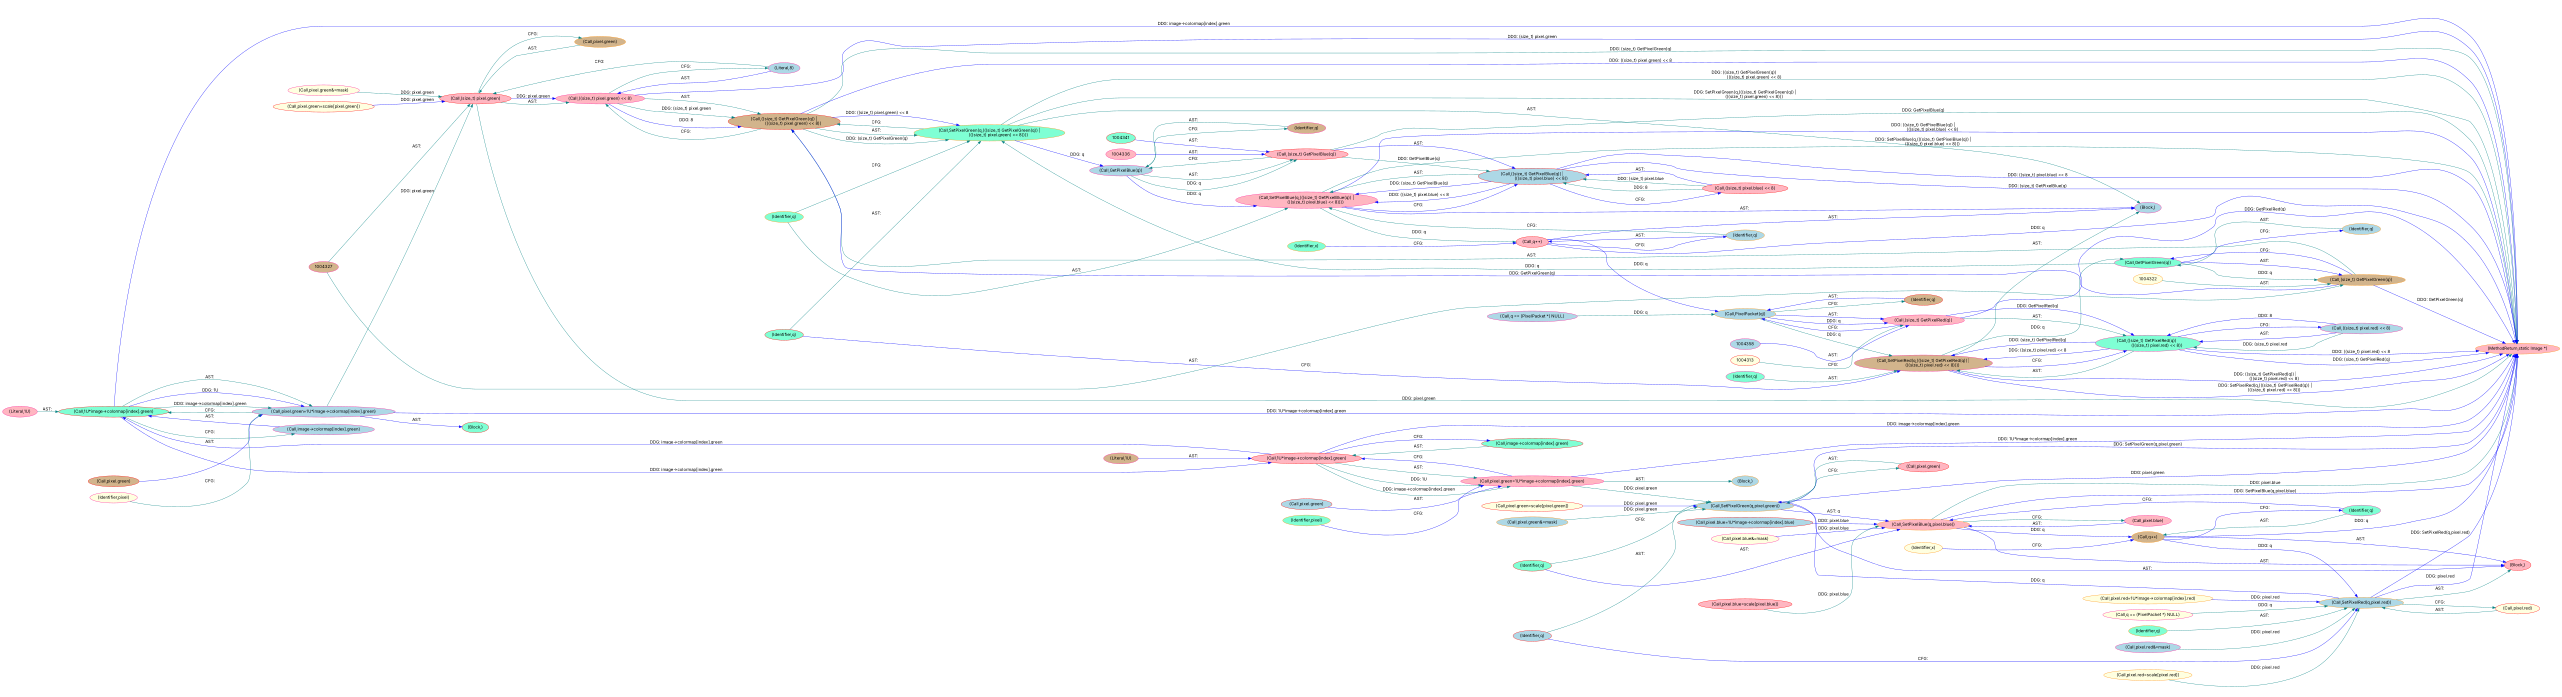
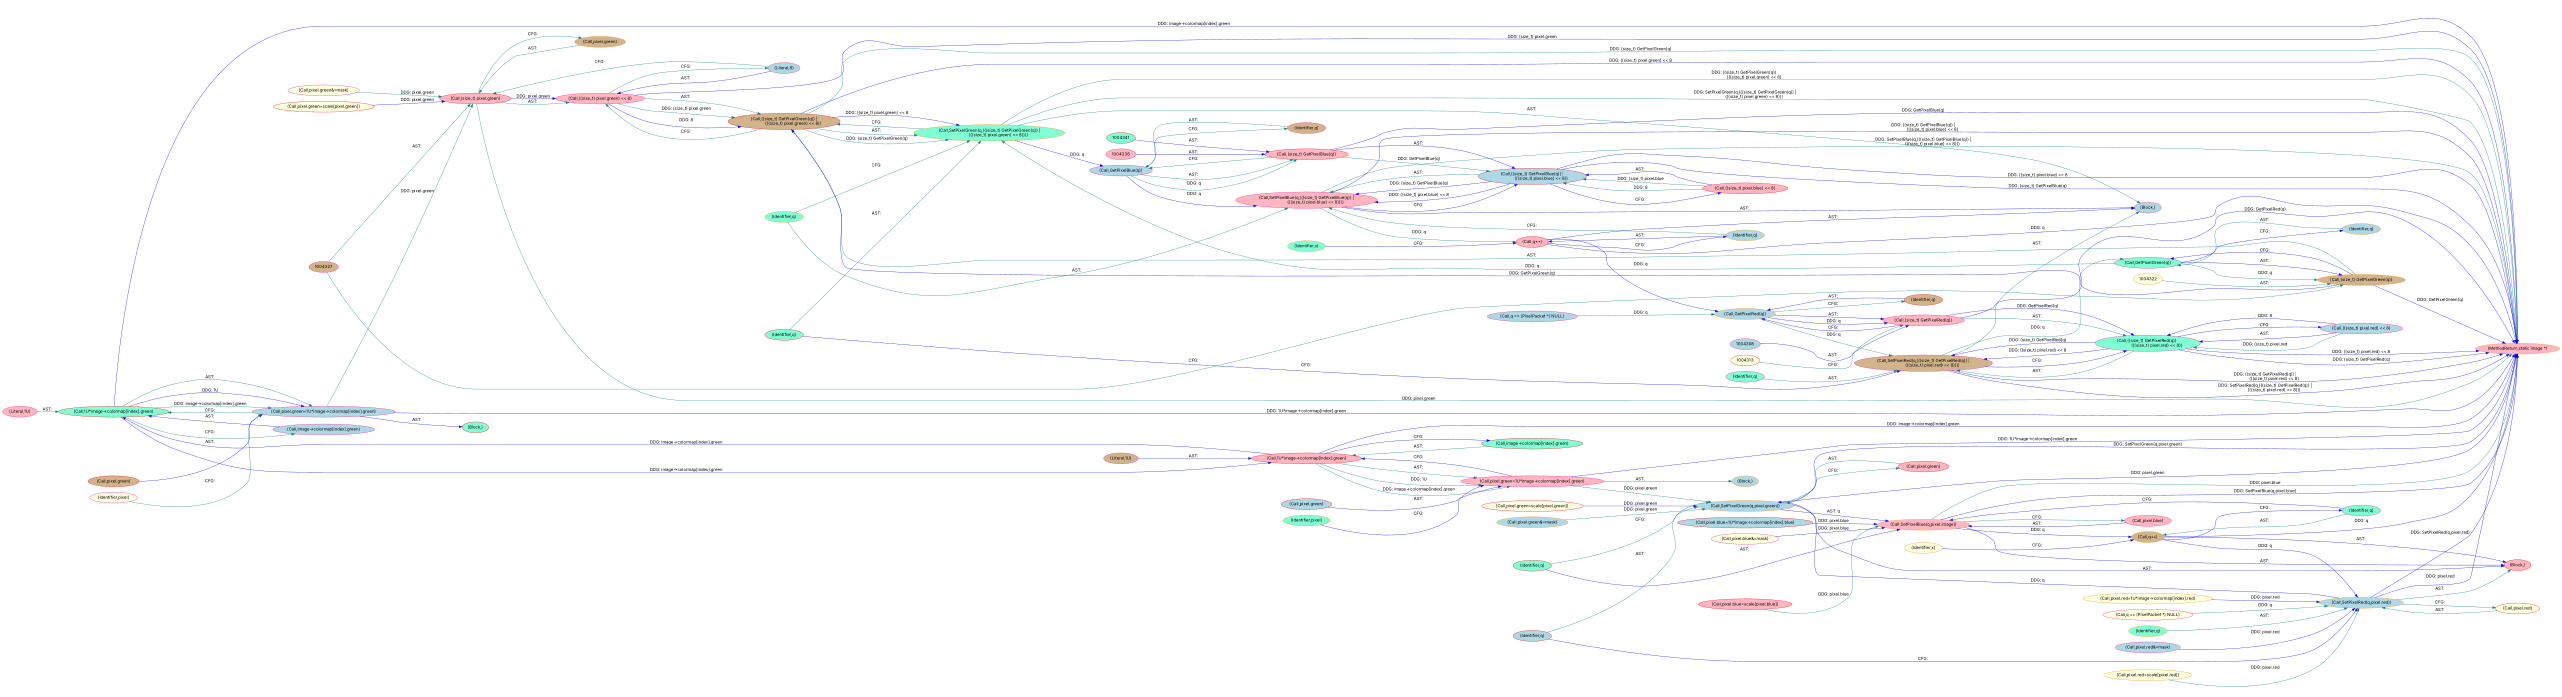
edge "(Call,(size_t) GetPixelBlue(q))" -> "(MethodReturn,static Image *)": color teal -> blue
node "(Call,PixelPacket(q))": label "(Call,PixelPacket(q))" -> "(Call,GetPixelRed(q))"
node "1004358": label "1004358" -> "1004308"
edge "1004327" -> "(Call,(size_t) GetPixelGreen(q))": label "AST: " -> "CFG: "
node "(Call,SetPixelBlue(q,pixel.blue))": label "(Call,SetPixelBlue(q,pixel.blue))" -> "(Call,SetPixelBlue(q,pixel.image))"
edge "(Call,pixel.red&=mask)" -> "(Call,SetPixelRed(q,pixel.red))": color teal -> blue
